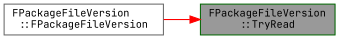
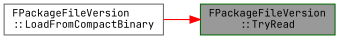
node "FPackageFileVersion ::FPackageFileVersion": label "FPackageFileVersion ::FPackageFileVersion" -> "FPackageFileVersion ::LoadFromCompactBinary"
